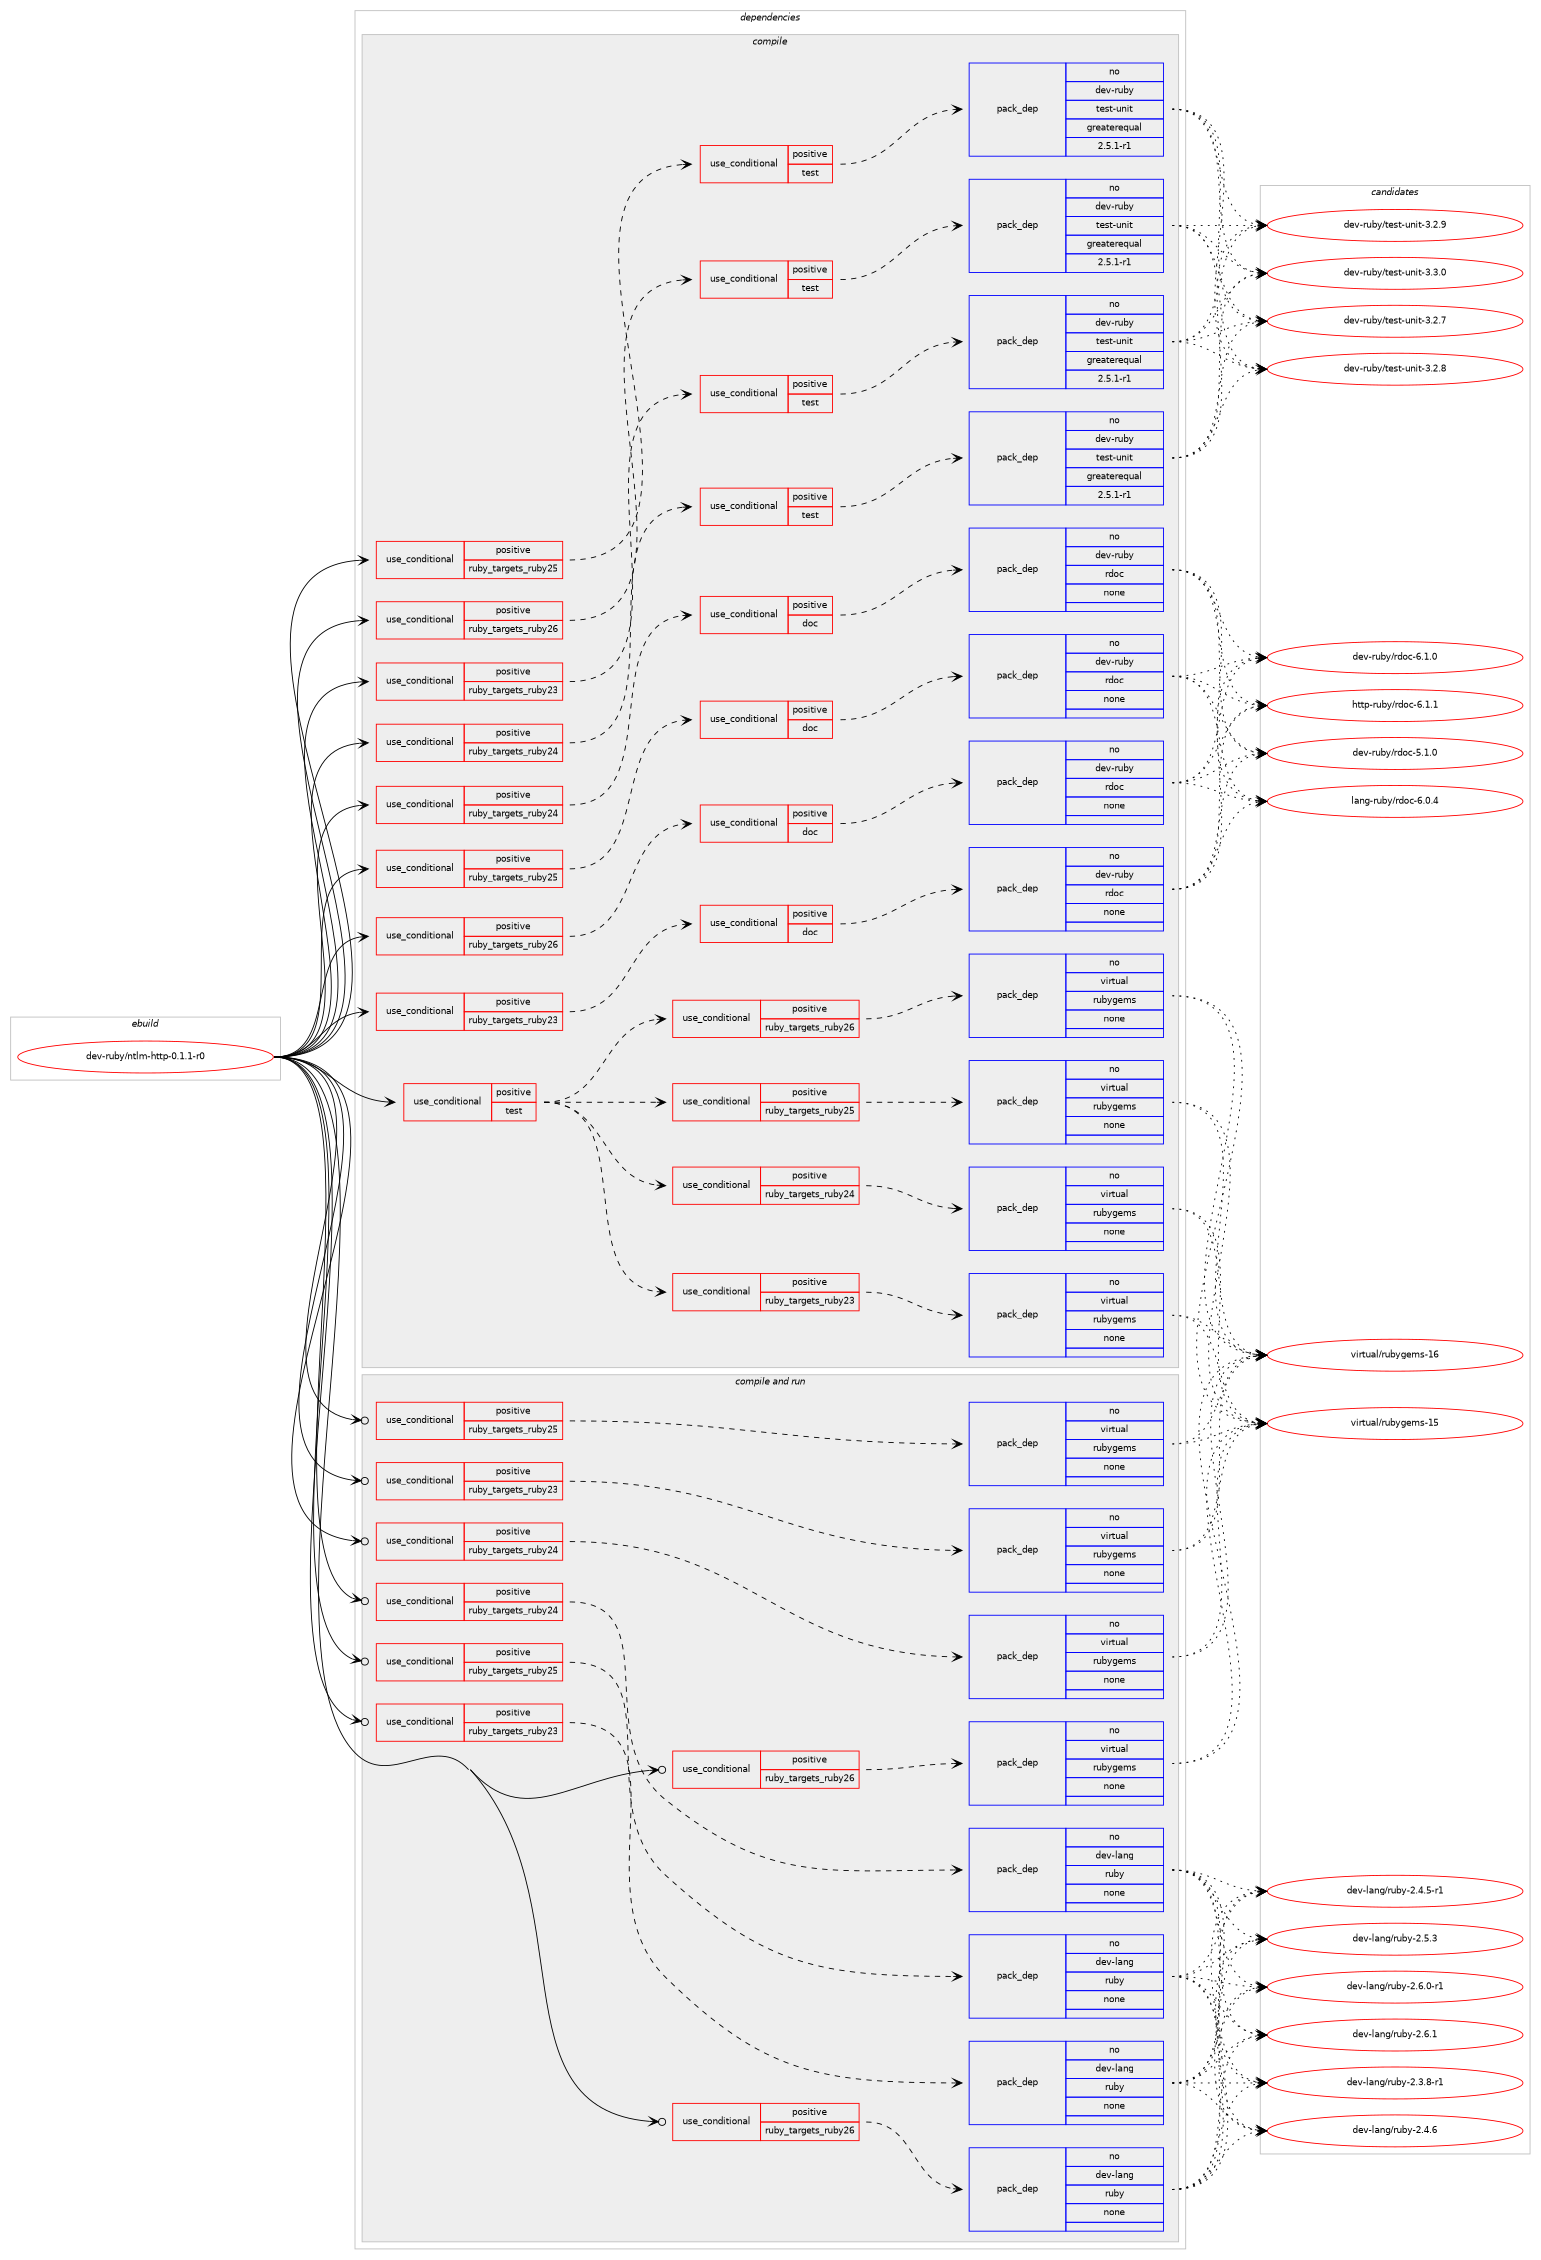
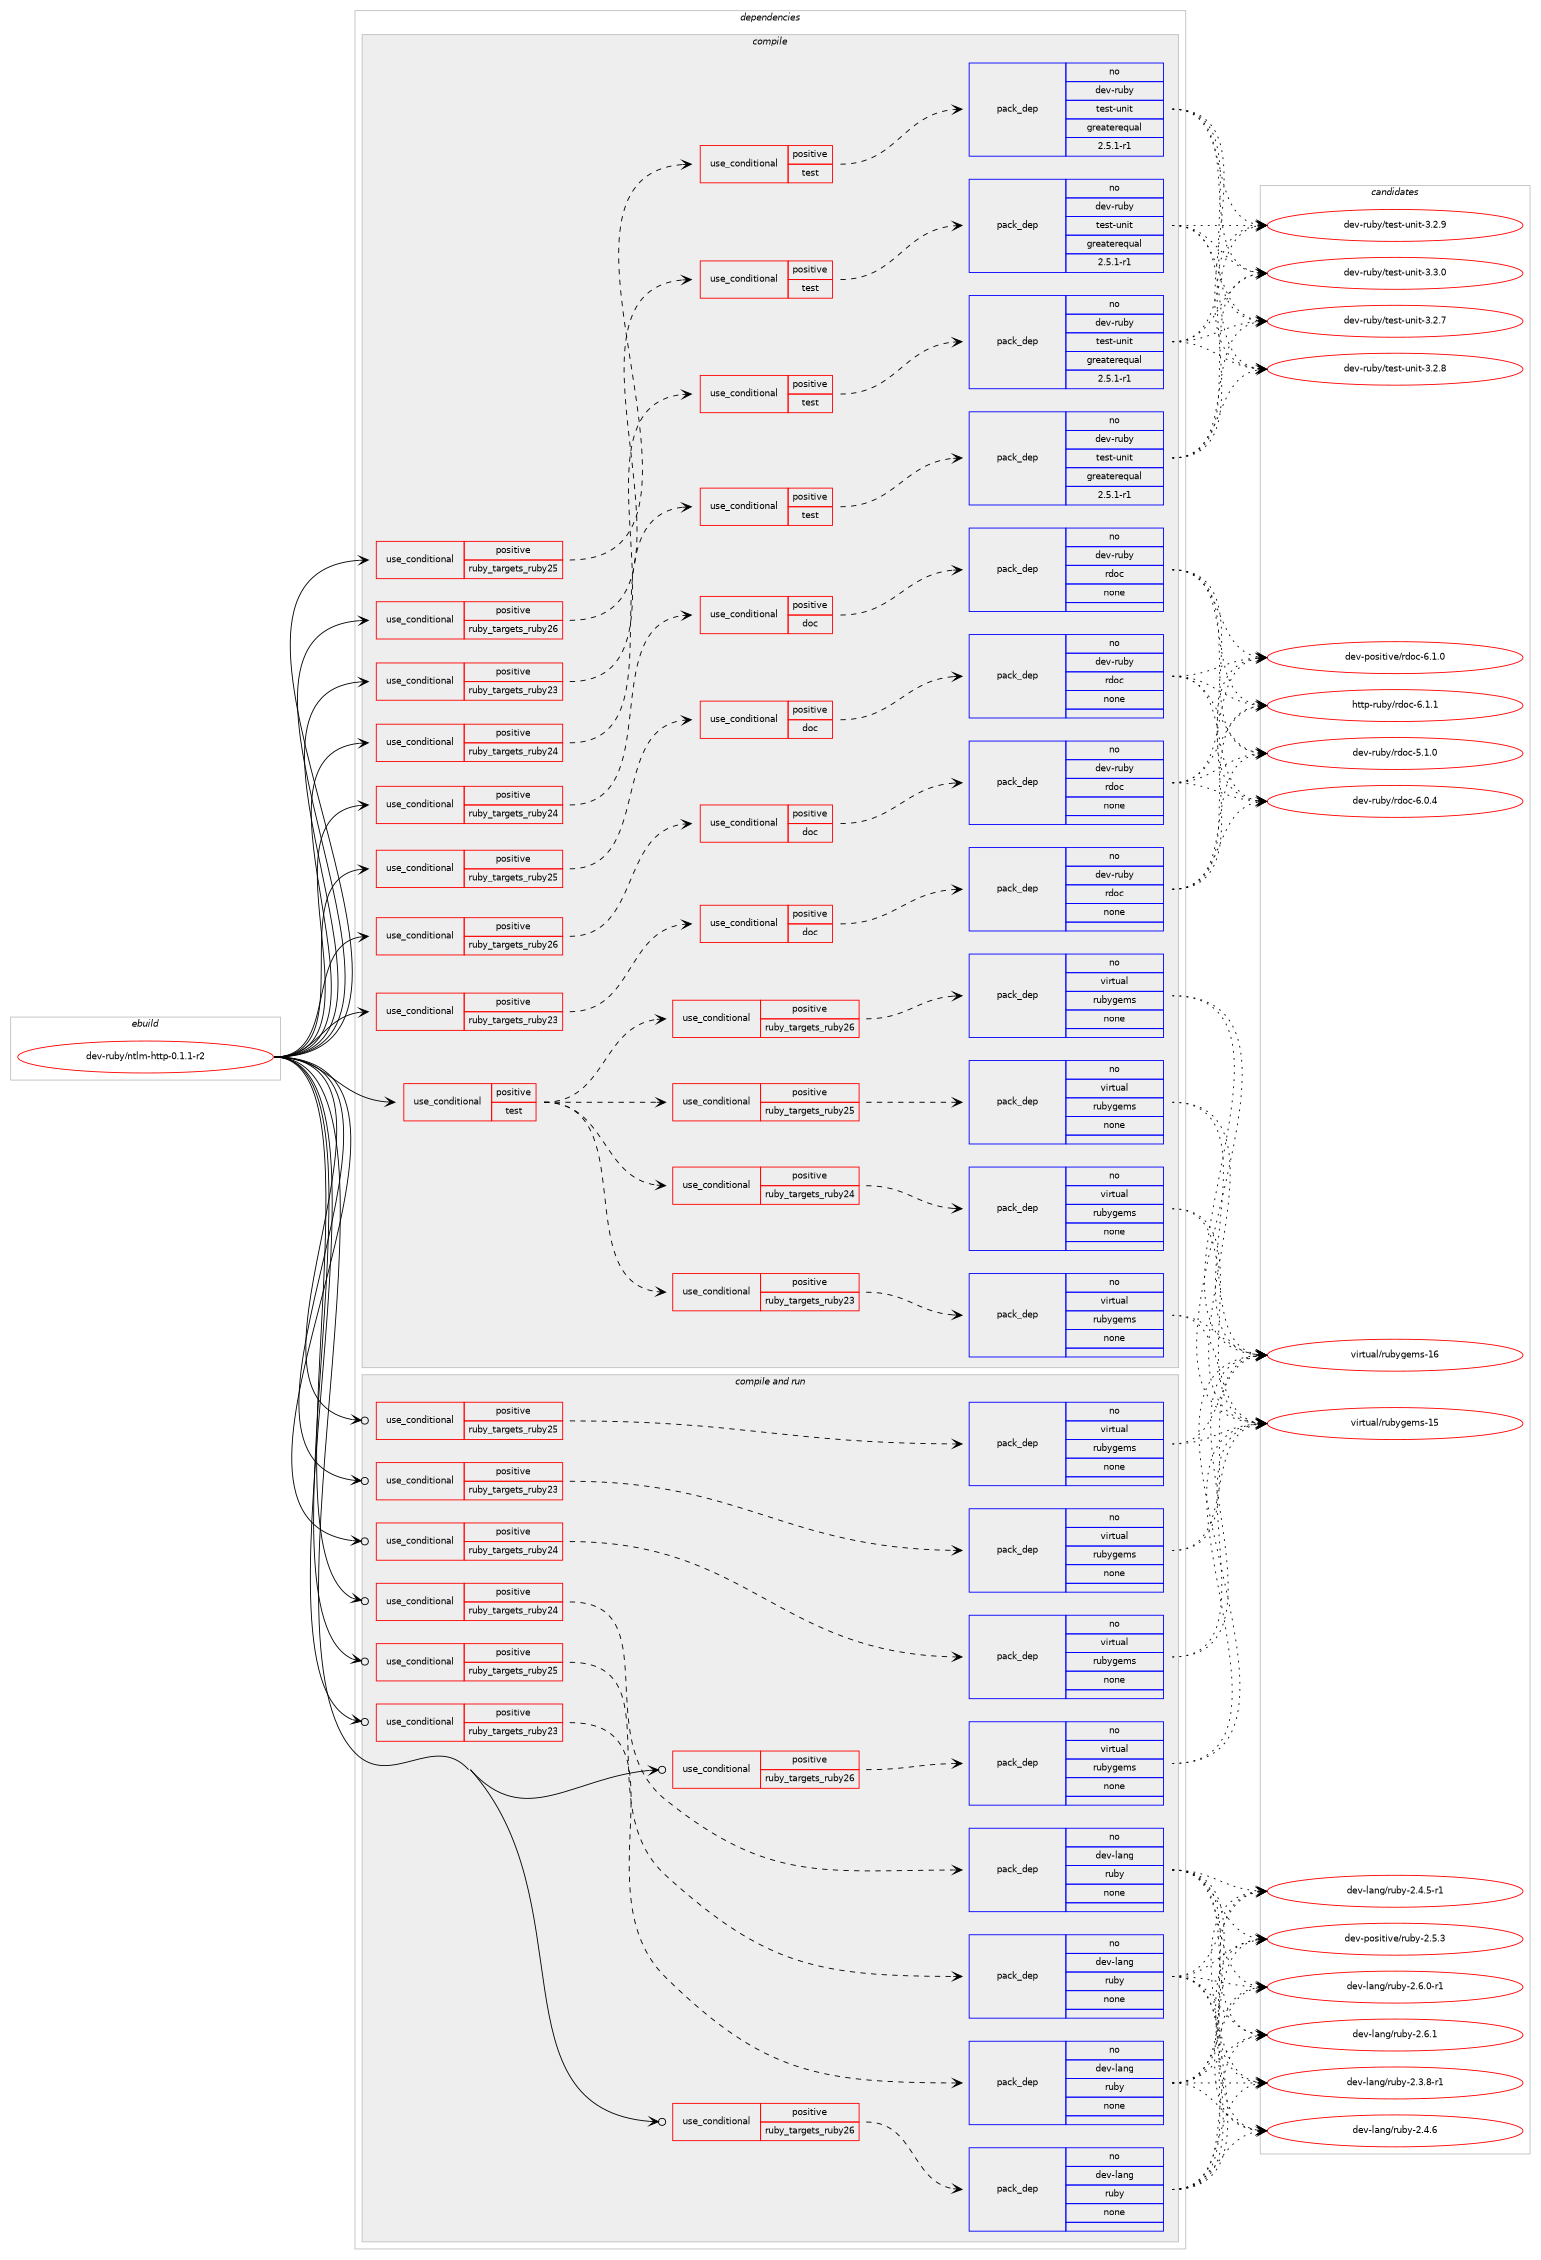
node "dev-ruby/rdoc-6.1.0": label "dev-ruby/rdoc-6.1.0" -> "dev-positive/rdoc-6.1.0"
node "lang-ruby/rdoc-6.0.4": label "lang-ruby/rdoc-6.0.4" -> "dev-ruby/rdoc-6.0.4"
node "dev-ruby/ntlm-http-0.1.1-r0": label "dev-ruby/ntlm-http-0.1.1-r0" -> "dev-ruby/ntlm-http-0.1.1-r2"
node "dev-lang/ruby-2.5.3": label "dev-lang/ruby-2.5.3" -> "dev-positive/ruby-2.5.3"
